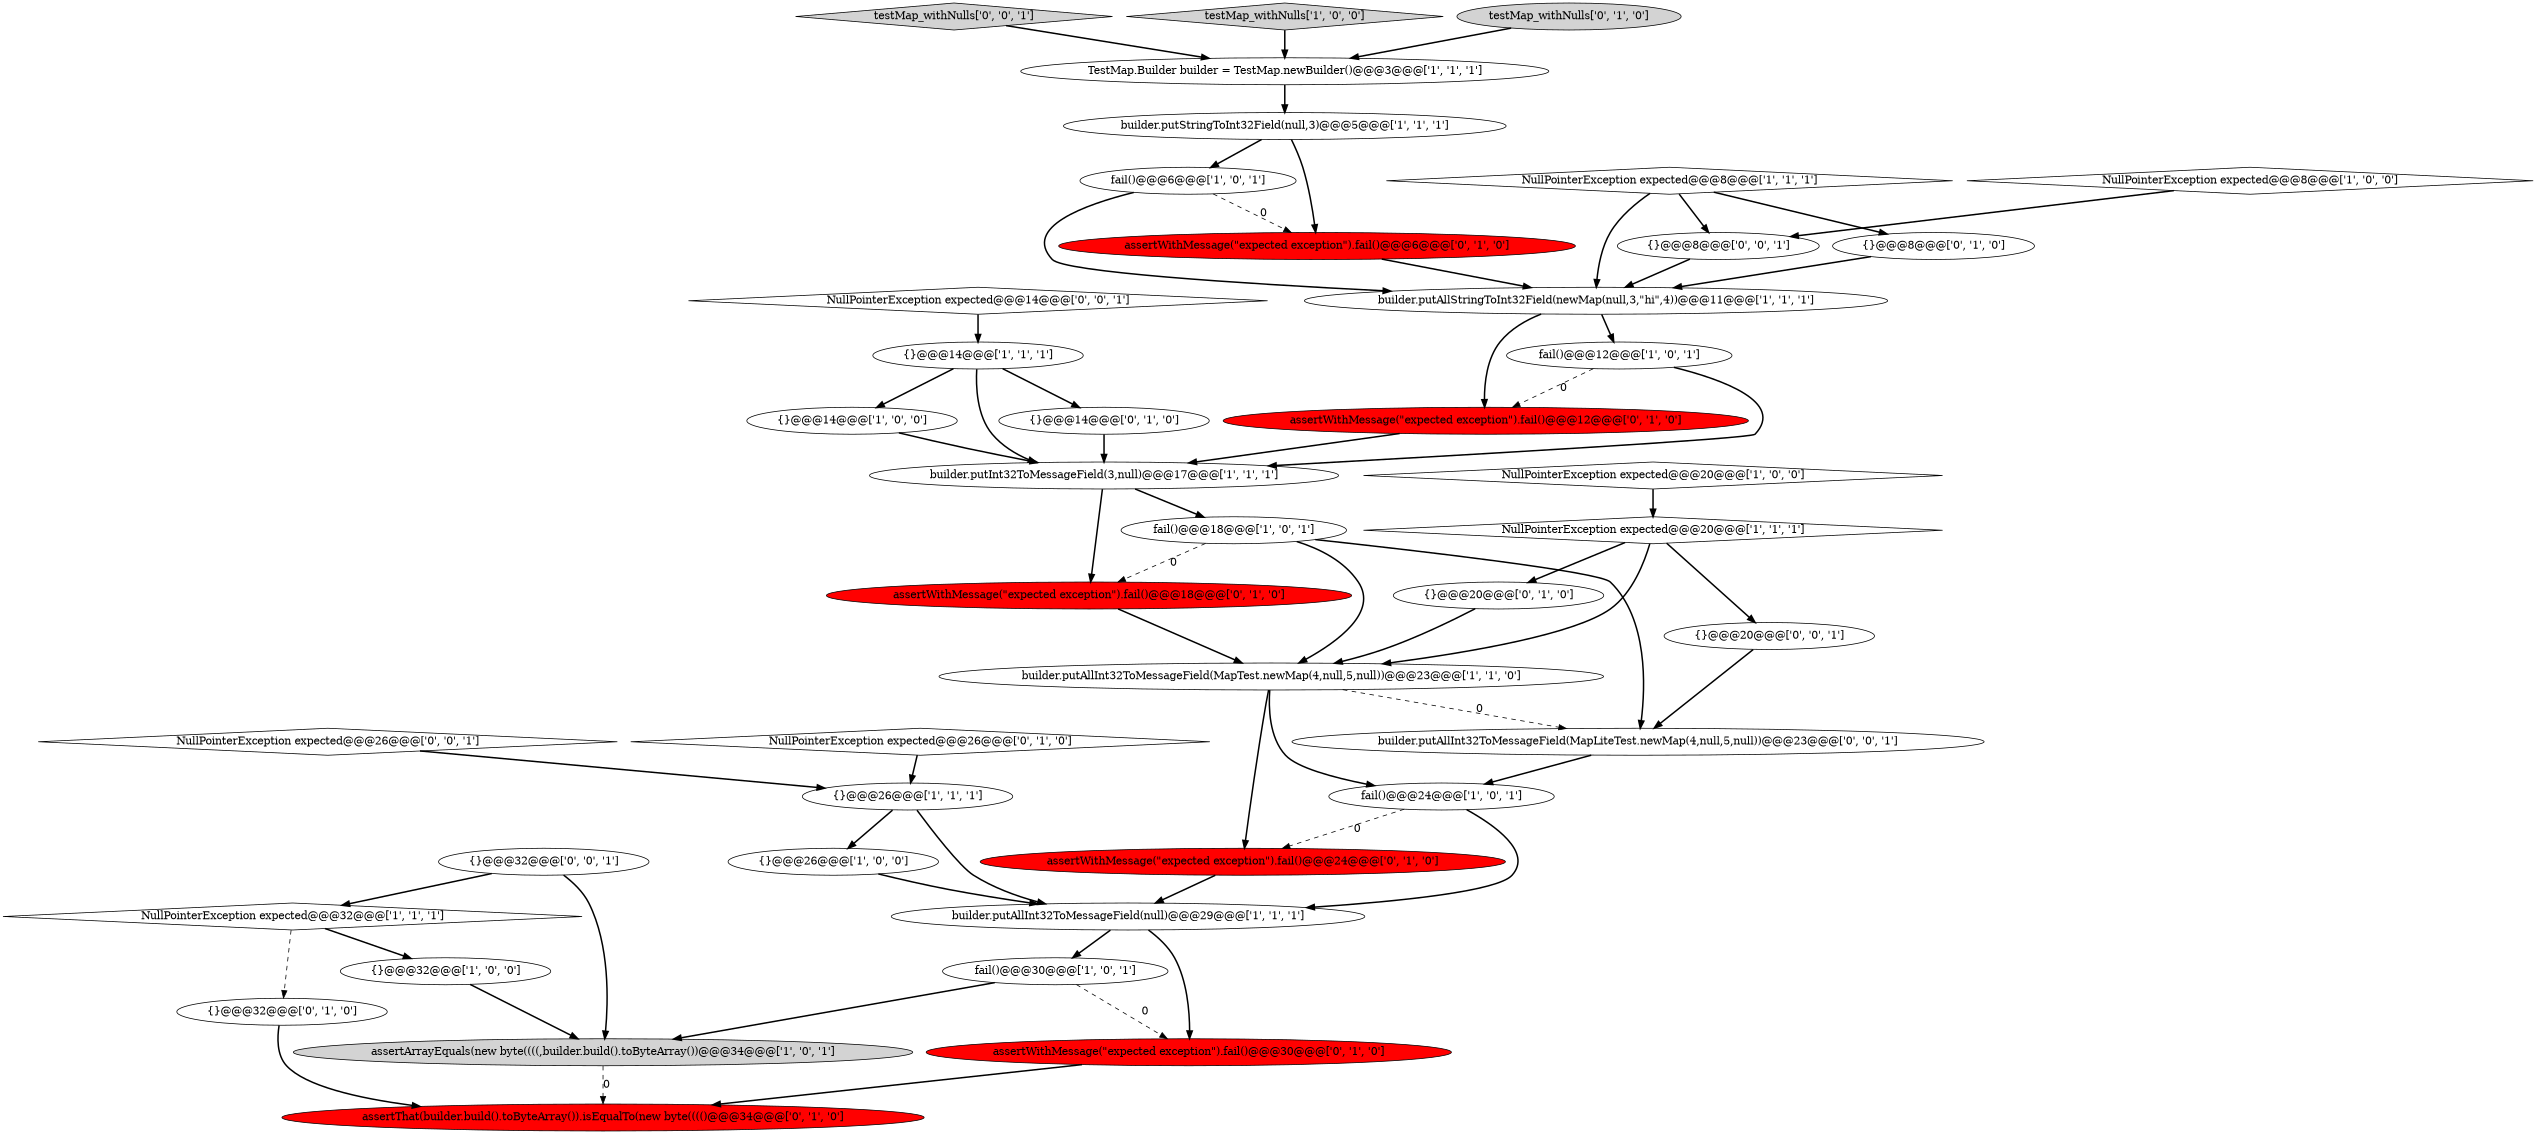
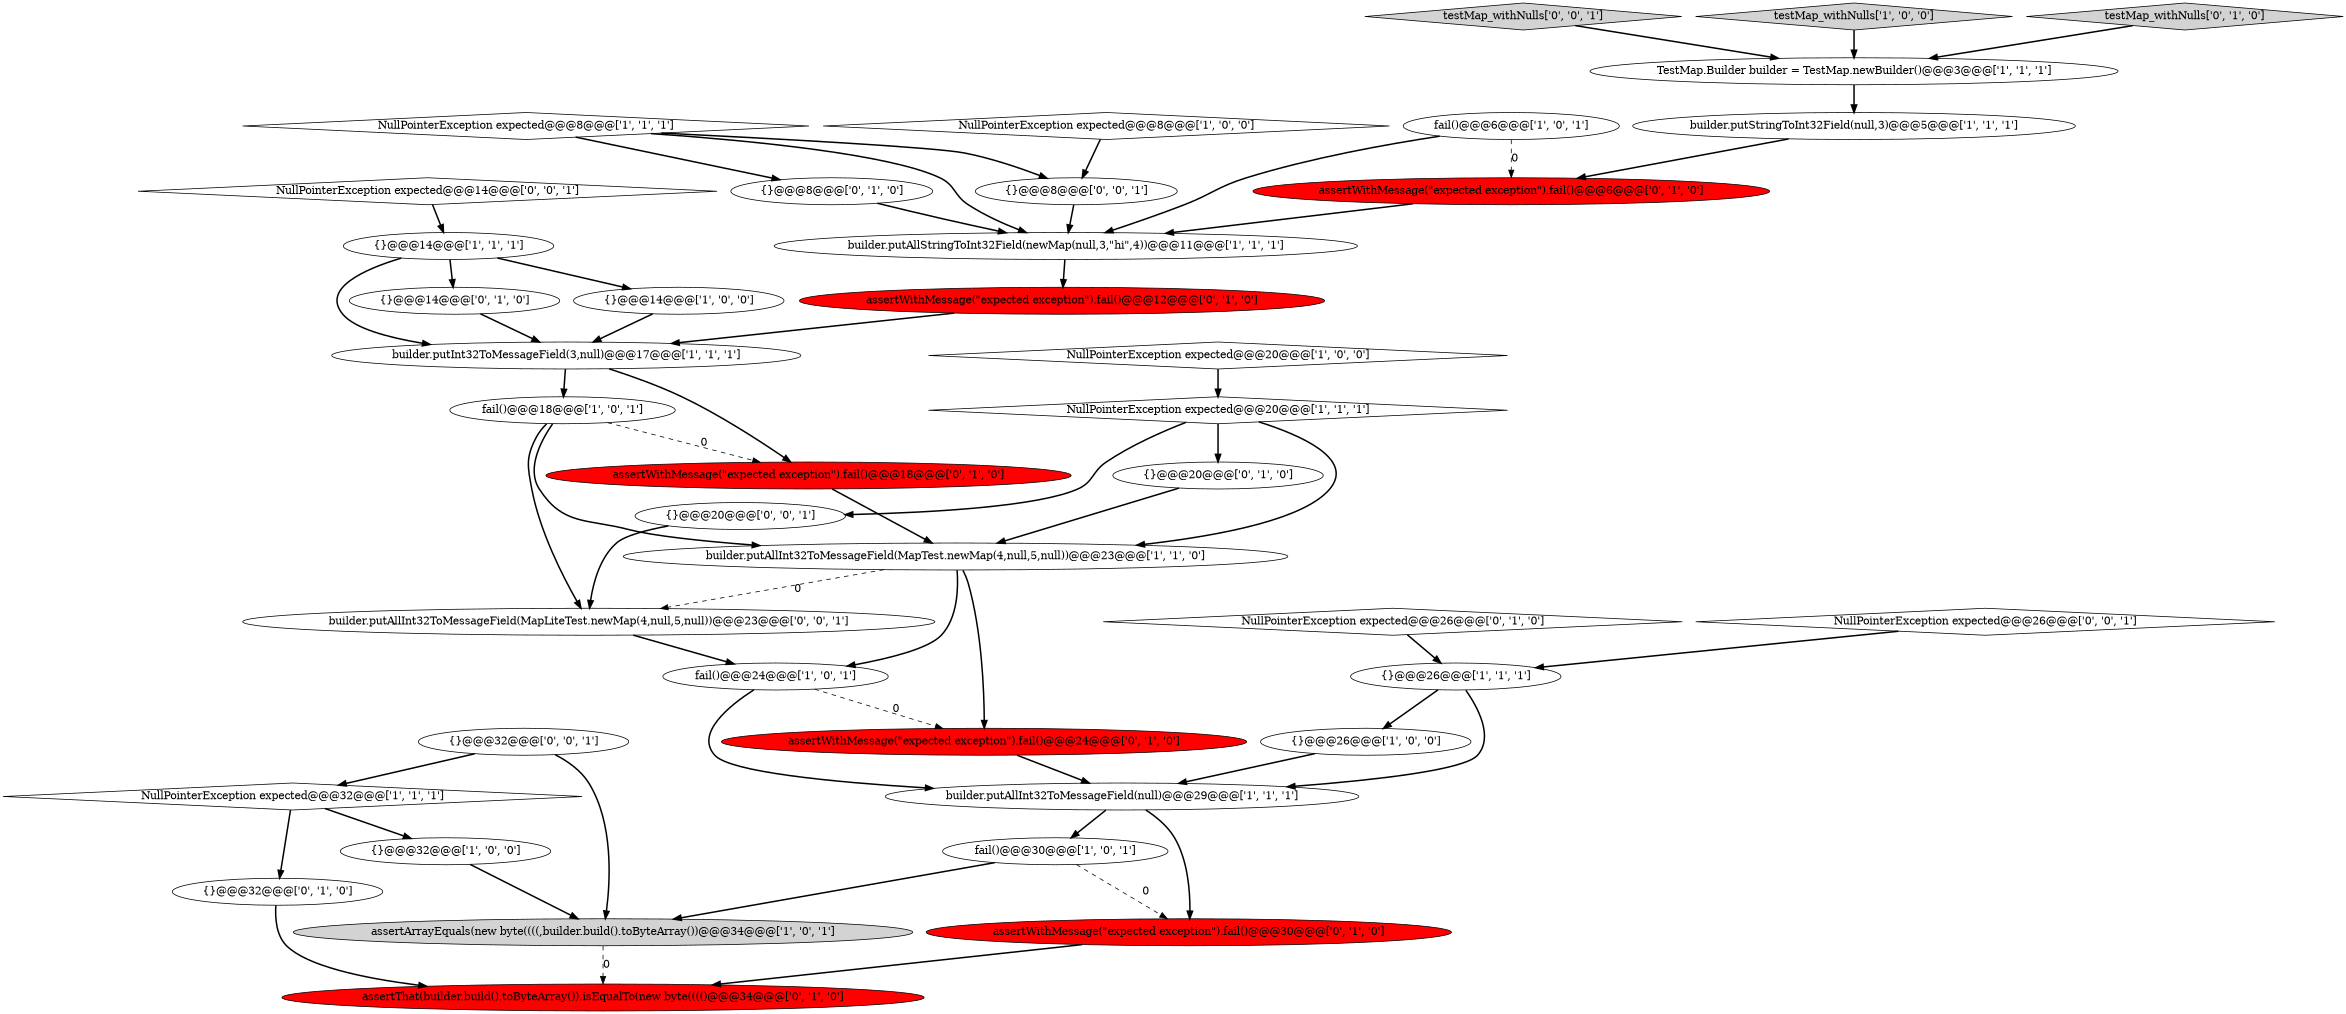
node "testMap_withNulls['0', '1', '0']": shape ellipse -> diamond
edge "builder.putStringToInt32Field(null,3)@@@5@@@['1', '1', '1']" -> "fail()@@@6@@@['1', '0', '1']": removed
node "fail()@@@12@@@['1', '0', '1']": removed
edge "NullPointerException expected@@@32@@@['1', '1', '1']" -> "{}@@@32@@@['0', '1', '0']": style dashed -> bold
